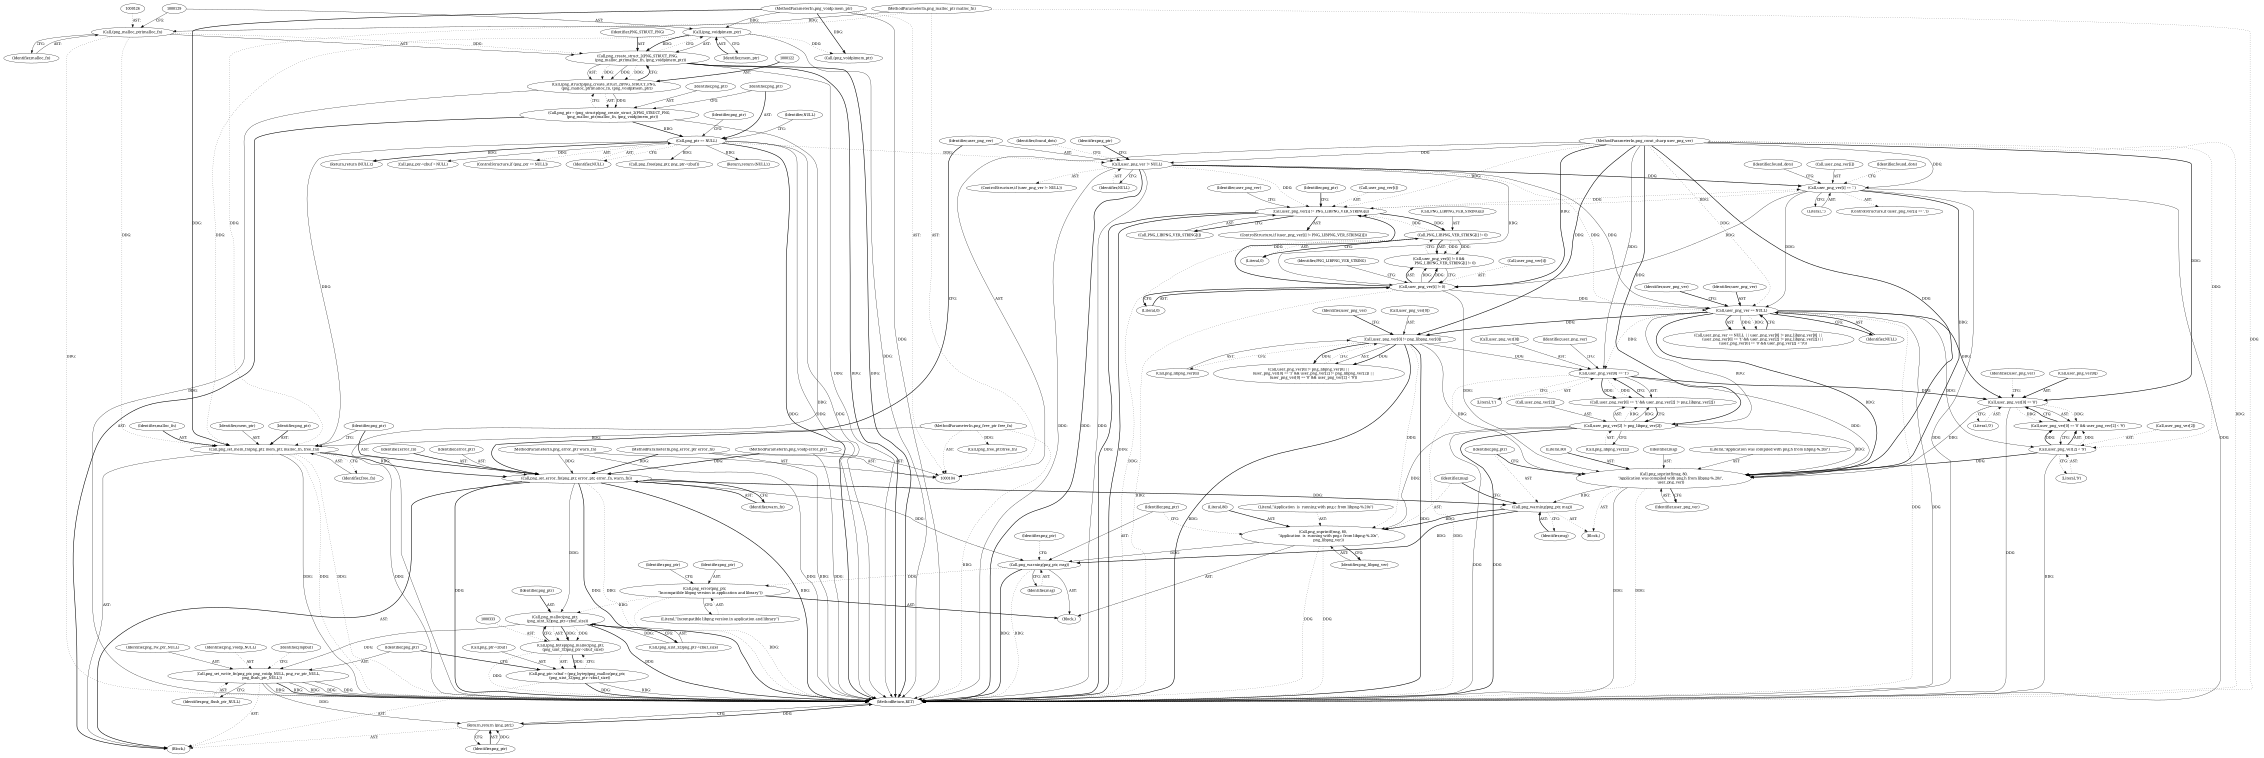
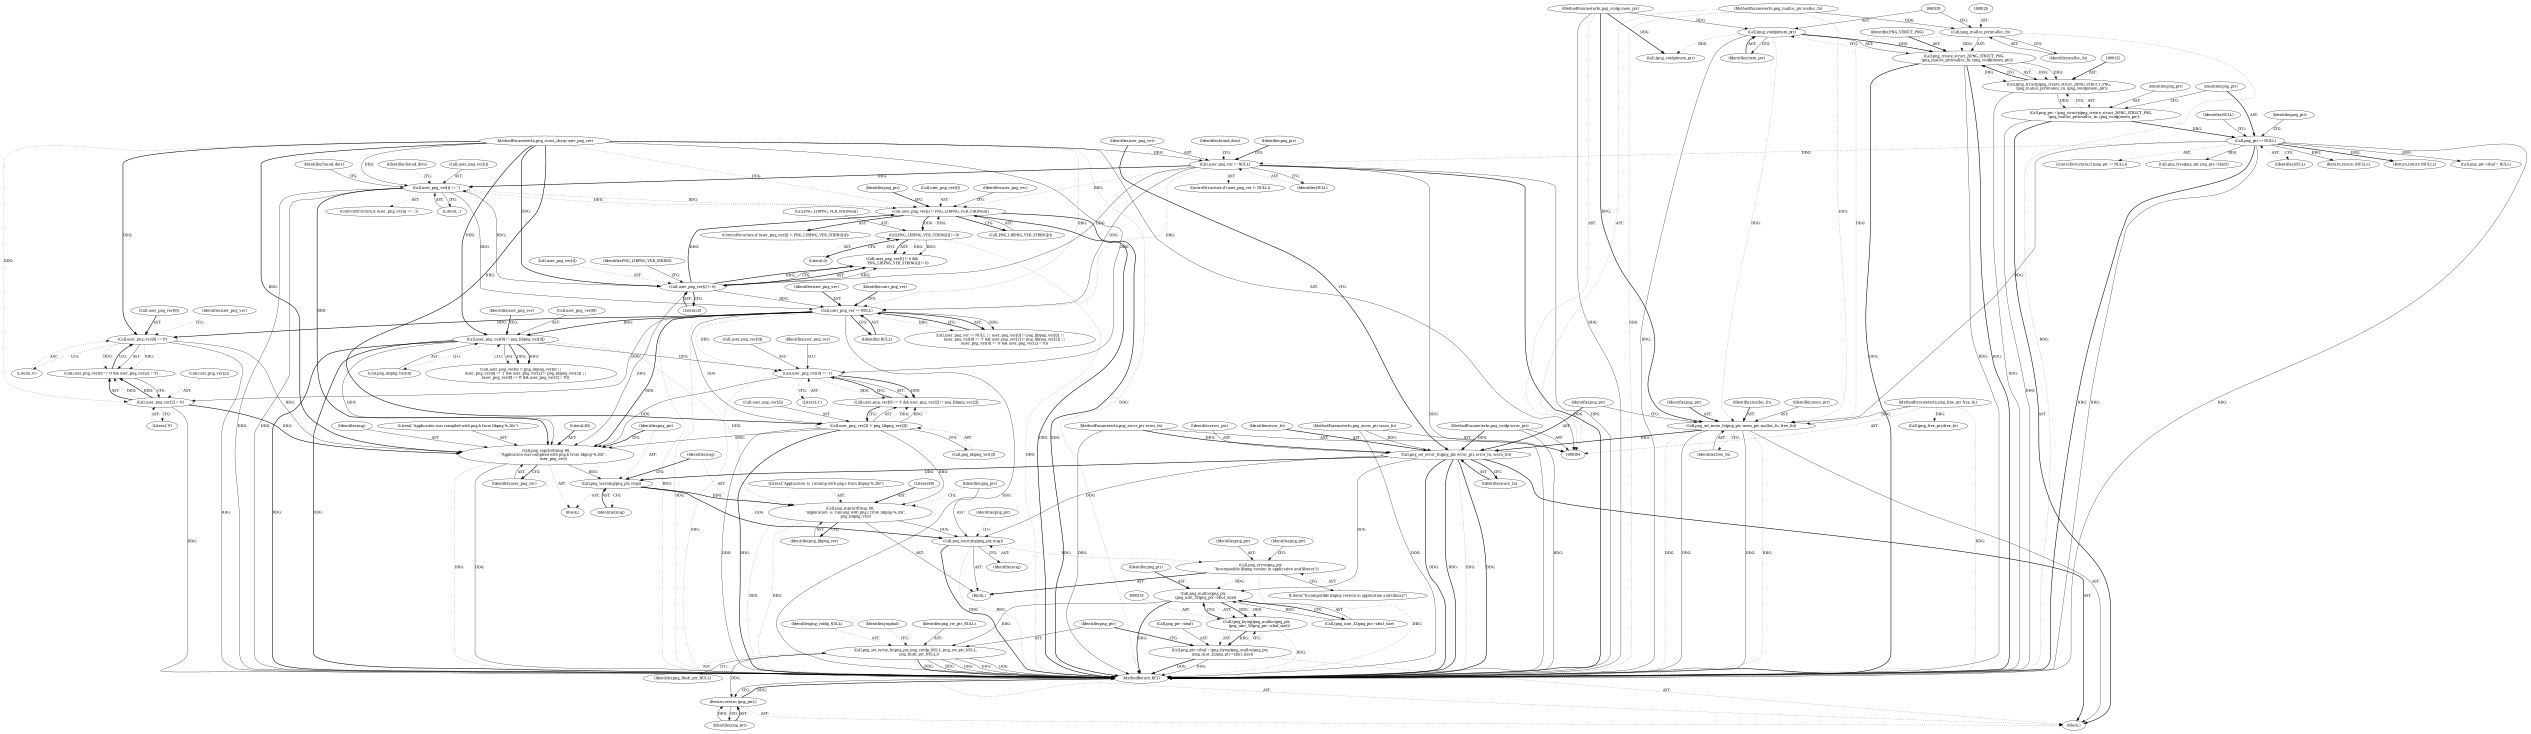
edge "(Call,user_png_ver[0] == '1')" -> "(Call,user_png_ver[0] == '0')": removed, label "DDG:"
